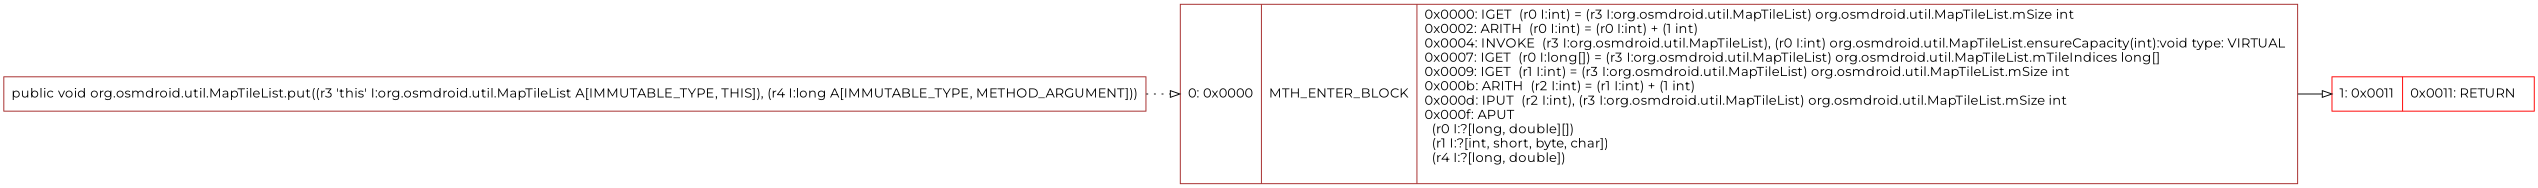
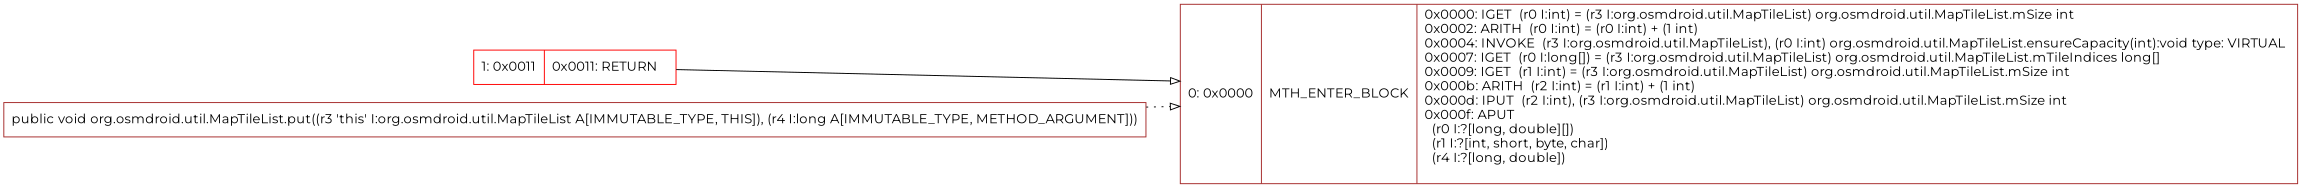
edge "0: 0x0000" -> "1: 0x0011": reversed
